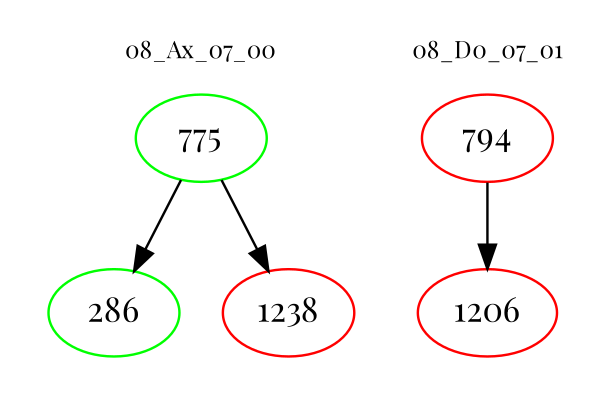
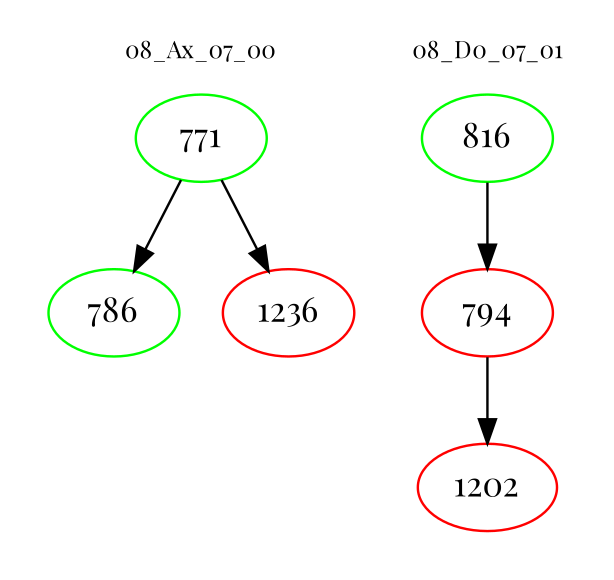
node "775": label "775" -> "771"
node "816": added
node "286": label "286" -> "786"
node "1238": label "1238" -> "1236"
node "1206": label "1206" -> "1202"
